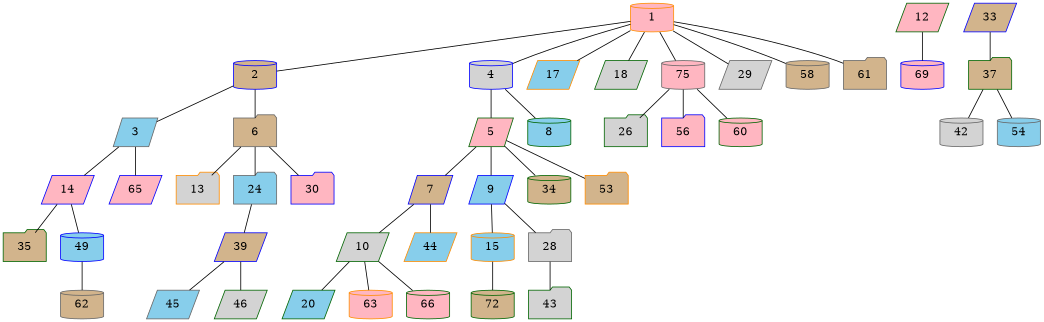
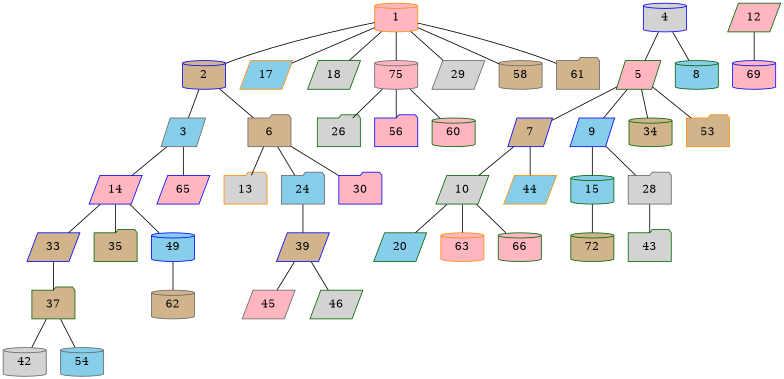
edge "1" -- "4": removed
edge "14" -- "33": added
node "15": color darkorange -> darkgreen
node "45": fillcolor skyblue -> lightpink
